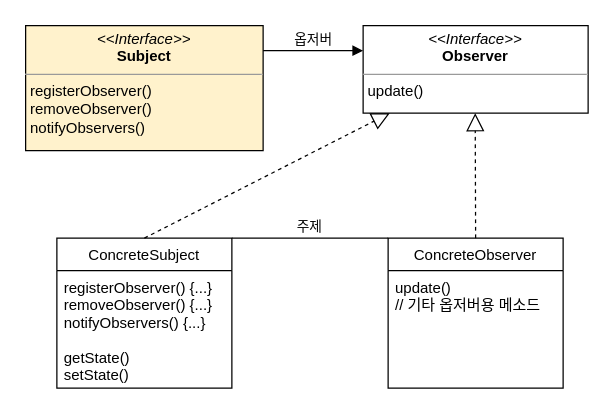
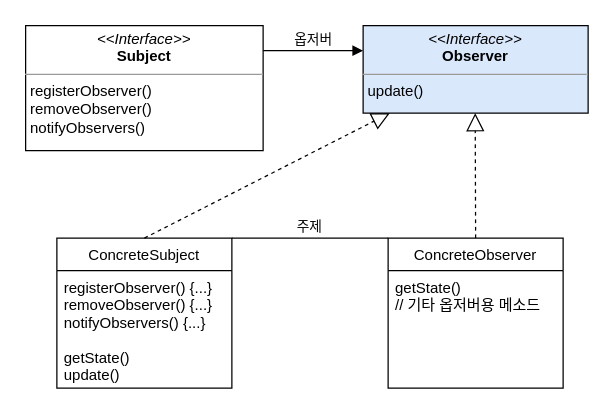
node "<<Interface>> Observer update()": fillcolor #ffffff -> #dae8fc
node "<<Interface>> Subject registerObserver() removeObserver() notifyObservers()": fillcolor #fff2cc -> #ffffff
node "registerObserver() {...} removeObserver() {...} notifyObservers() {...} getState() setState()": label "registerObserver() {...} removeObserver() {...} notifyObservers() {...} getState() setState()" -> "registerObserver() {...} removeObserver() {...} notifyObservers() {...} getState() update()"
node "update() // 기타 옵저버용 메소드": label "update() // 기타 옵저버용 메소드" -> "getState() // 기타 옵저버용 메소드"
